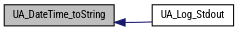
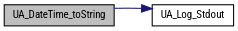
edge "UA_Log_Stdout" -> "UA_DateTime_toString": reversed
